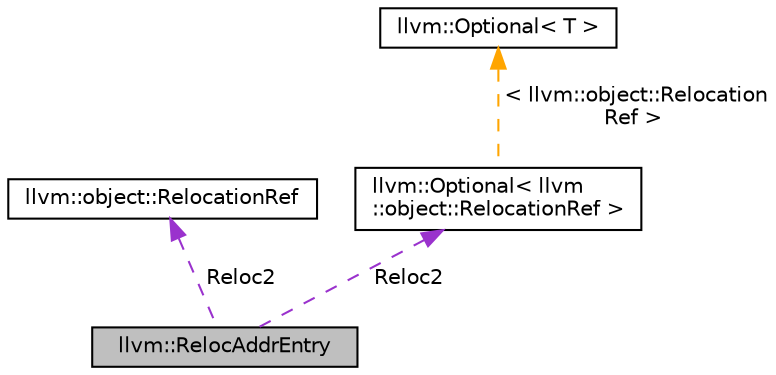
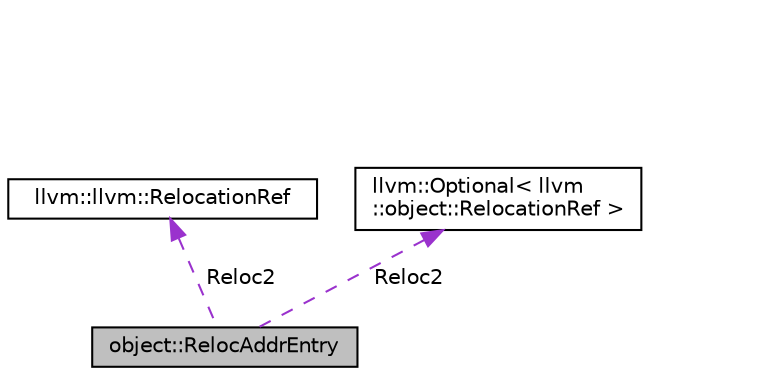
node "llvm::Optional< T >": removed
node "llvm::object::RelocationRef": label "llvm::object::RelocationRef" -> "llvm::llvm::RelocationRef"
node "llvm::RelocAddrEntry": label "llvm::RelocAddrEntry" -> "object::RelocAddrEntry"
